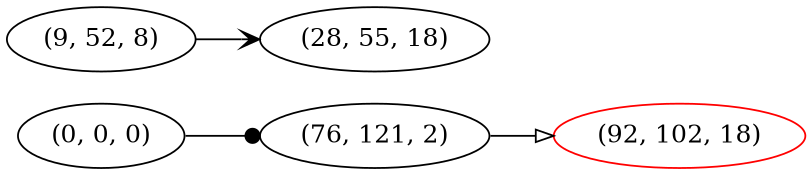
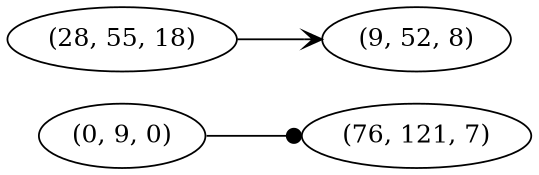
edge "(9, 52, 8)" -> "(28, 55, 18)": reversed
node "(0, 0, 0)": label "(0, 0, 0)" -> "(0, 9, 0)"
node "(76, 121, 2)": label "(76, 121, 2)" -> "(76, 121, 7)"
node "(92, 102, 18)": removed
